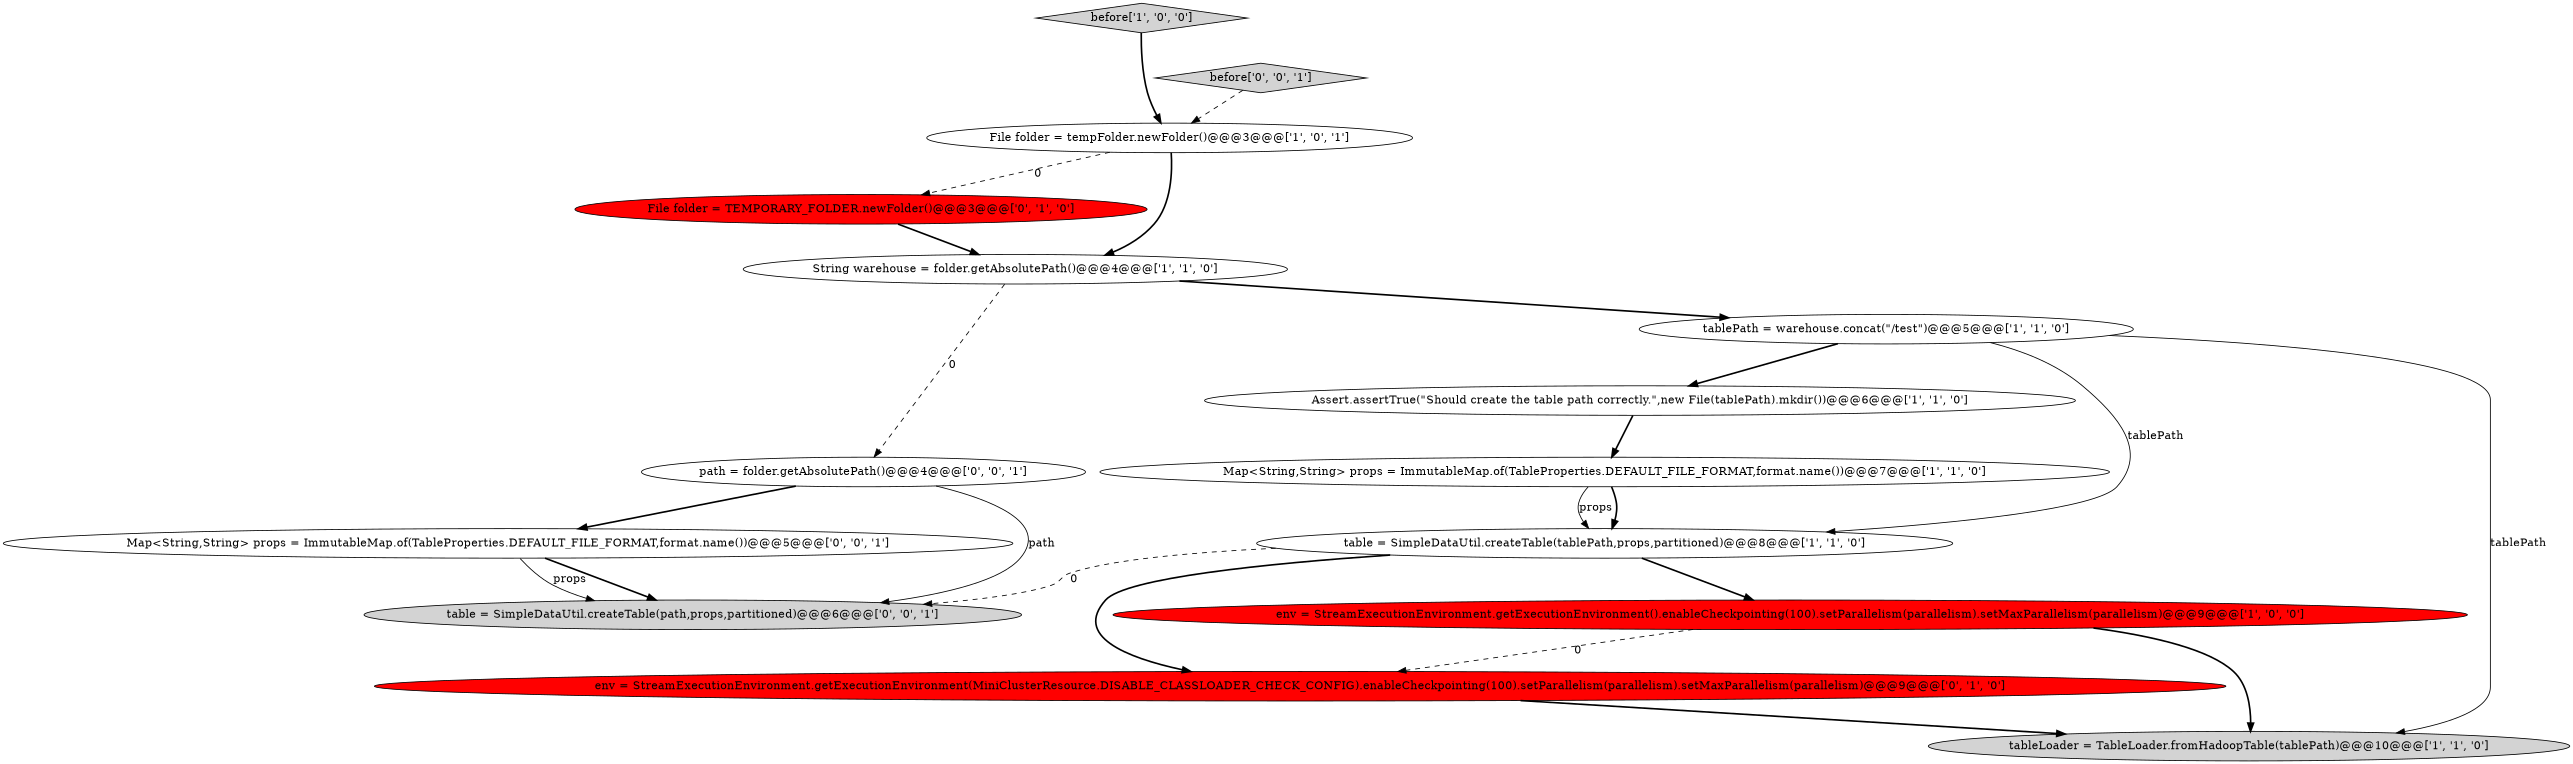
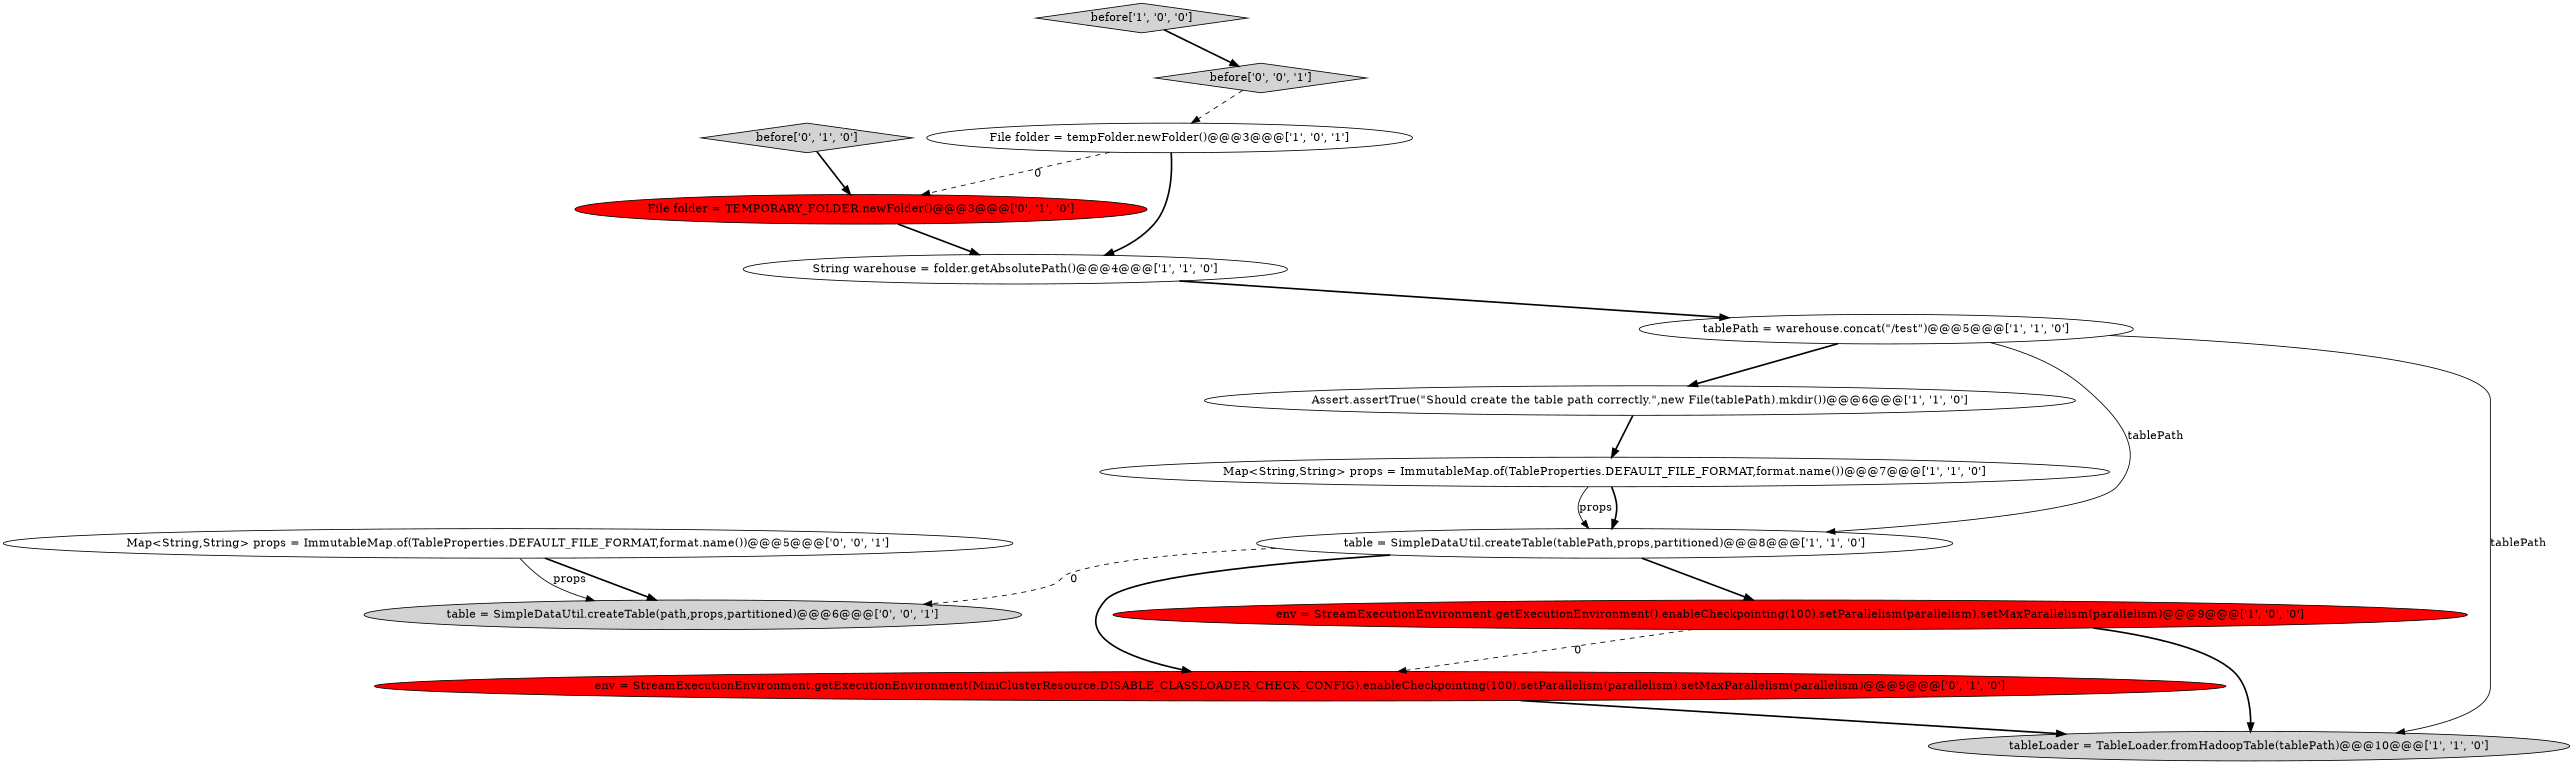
edge "before['1', '0', '0']" -> "File folder = tempFolder.newFolder()@@@3@@@['1', '0', '1']": now "before['1', '0', '0']" -> "before['0', '0', '1']"
node "before['0', '1', '0']": added
node "path = folder.getAbsolutePath()@@@4@@@['0', '0', '1']": removed
